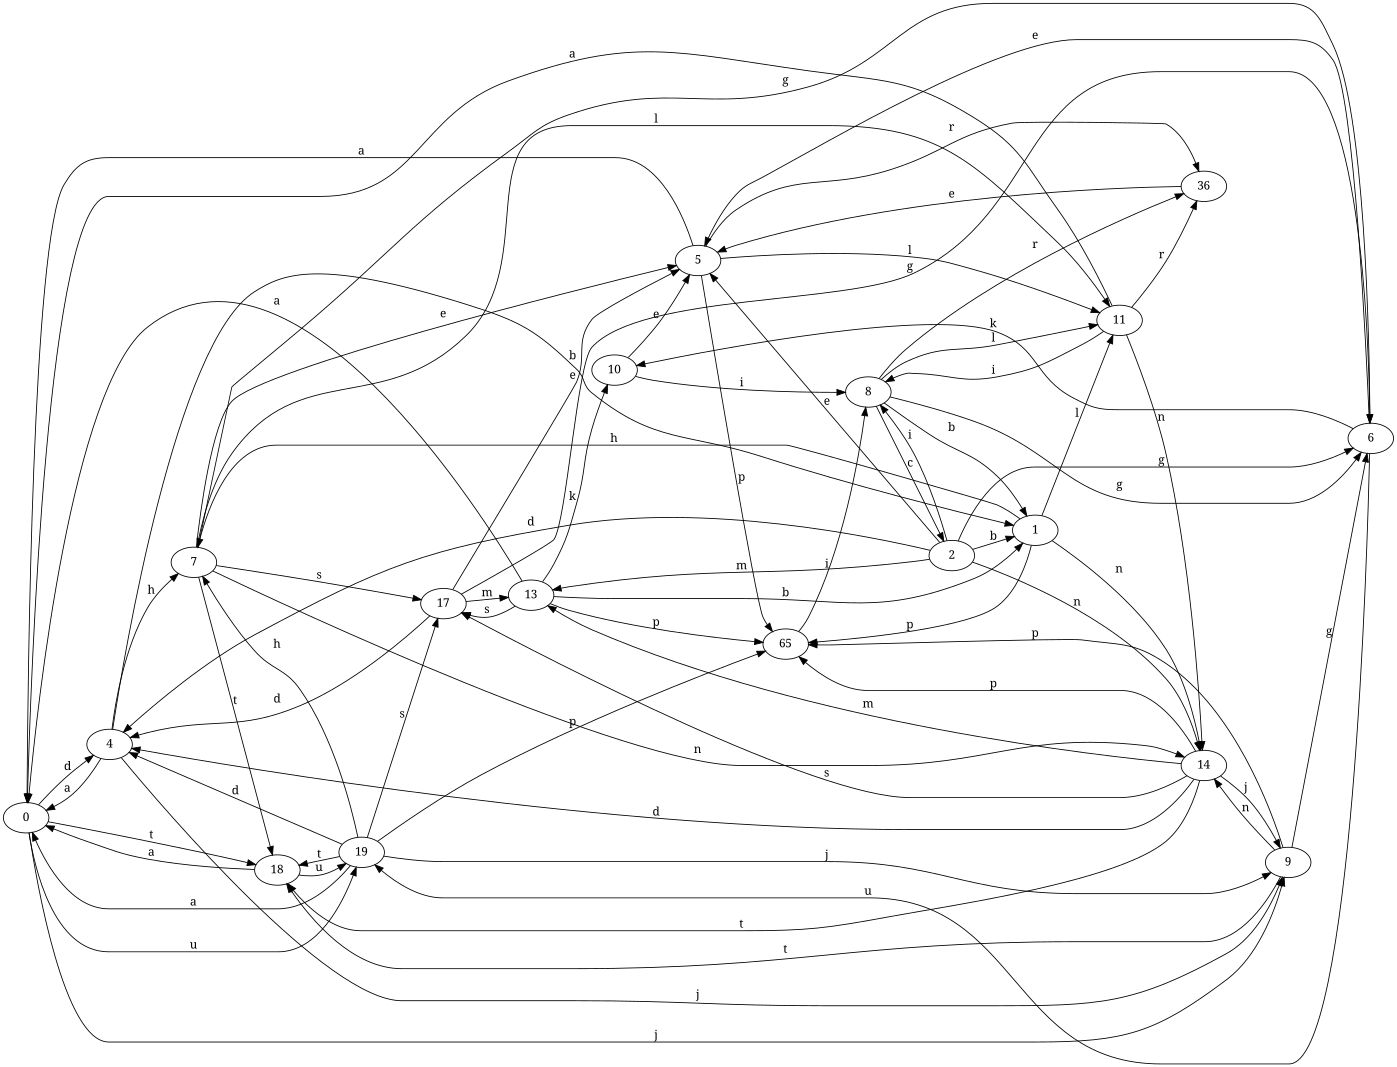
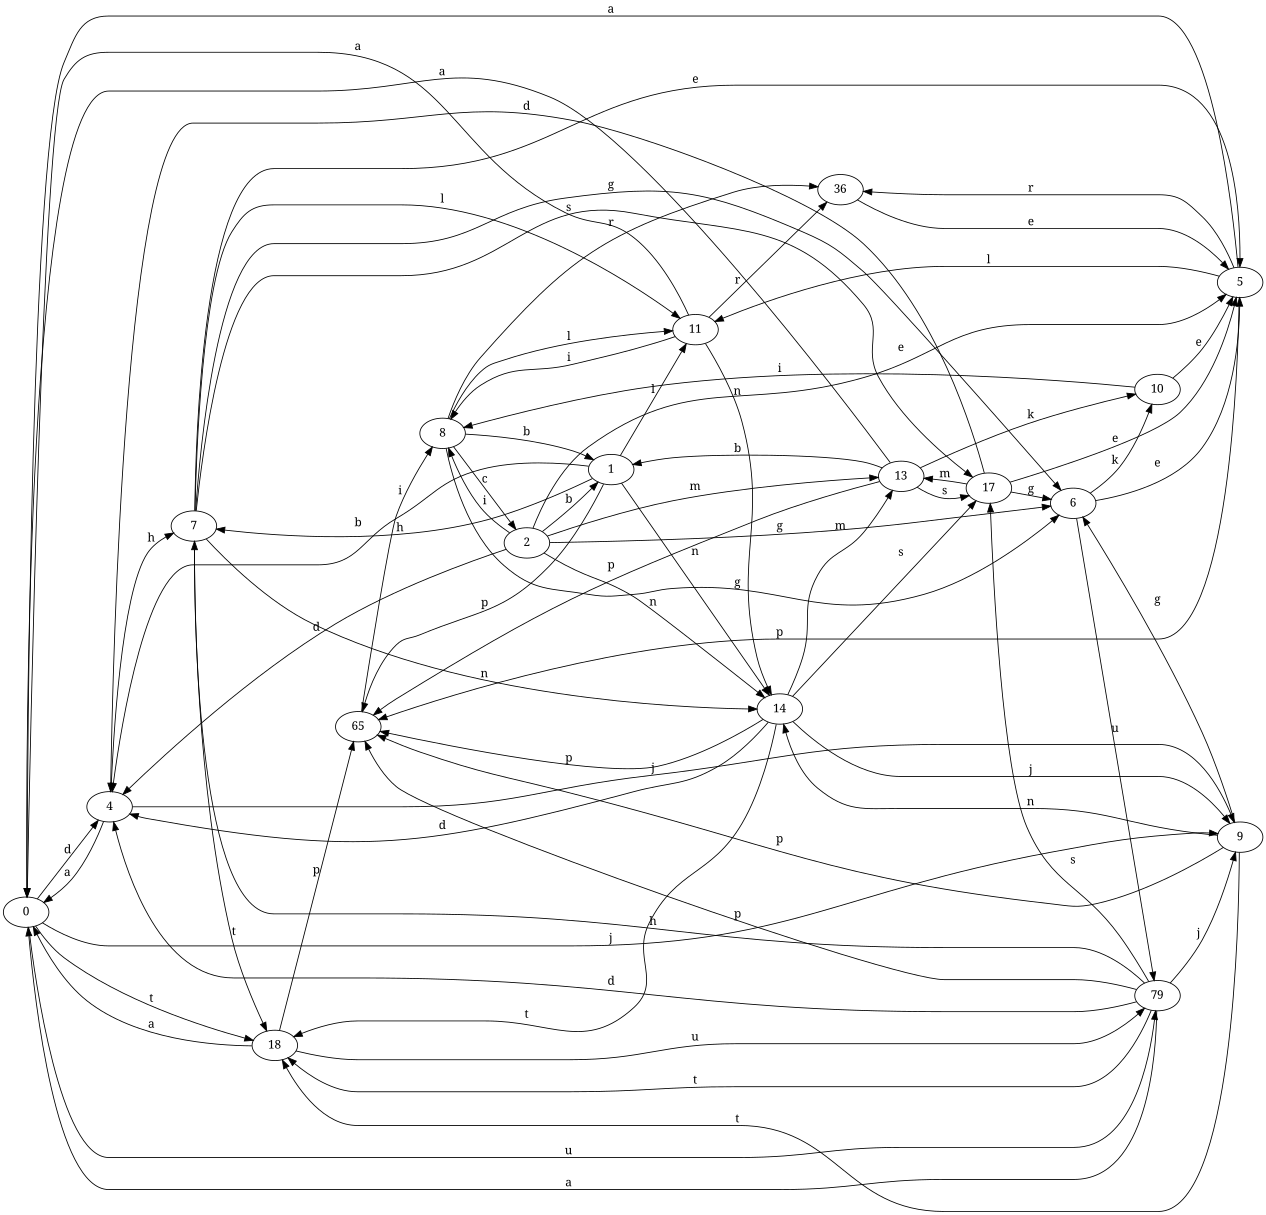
edge "4" -> "1": reversed
node "19": label "19" -> "79"
edge "18" -> "65": added, label "p"
